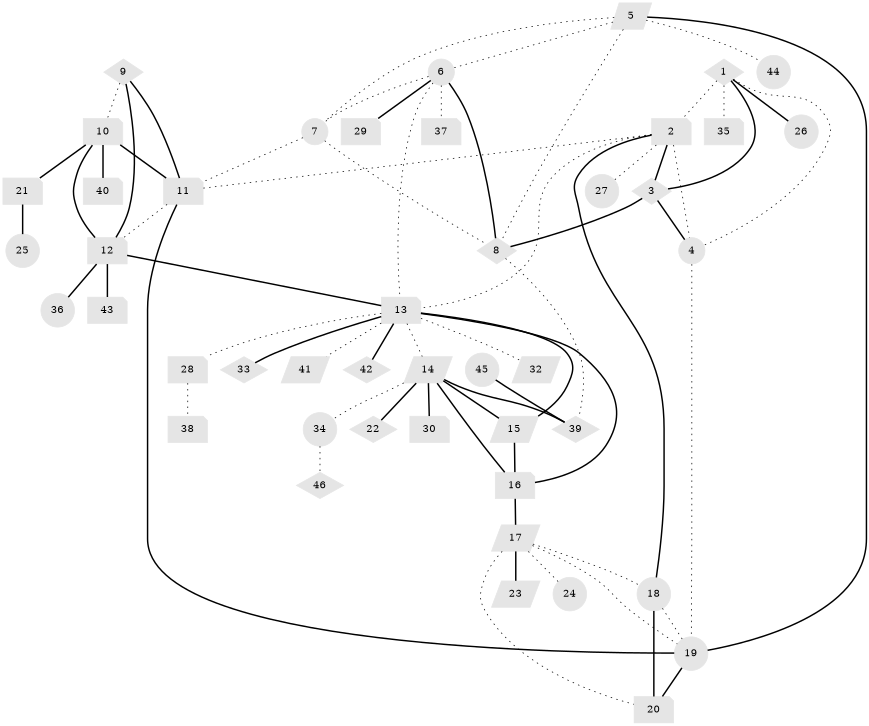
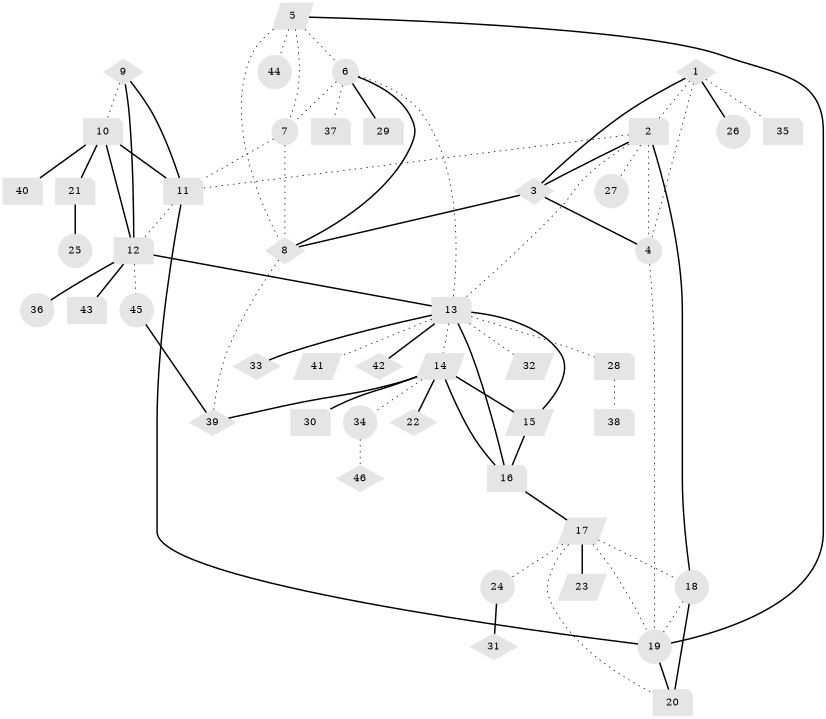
edge "12" -- "45": added
node "31": added
